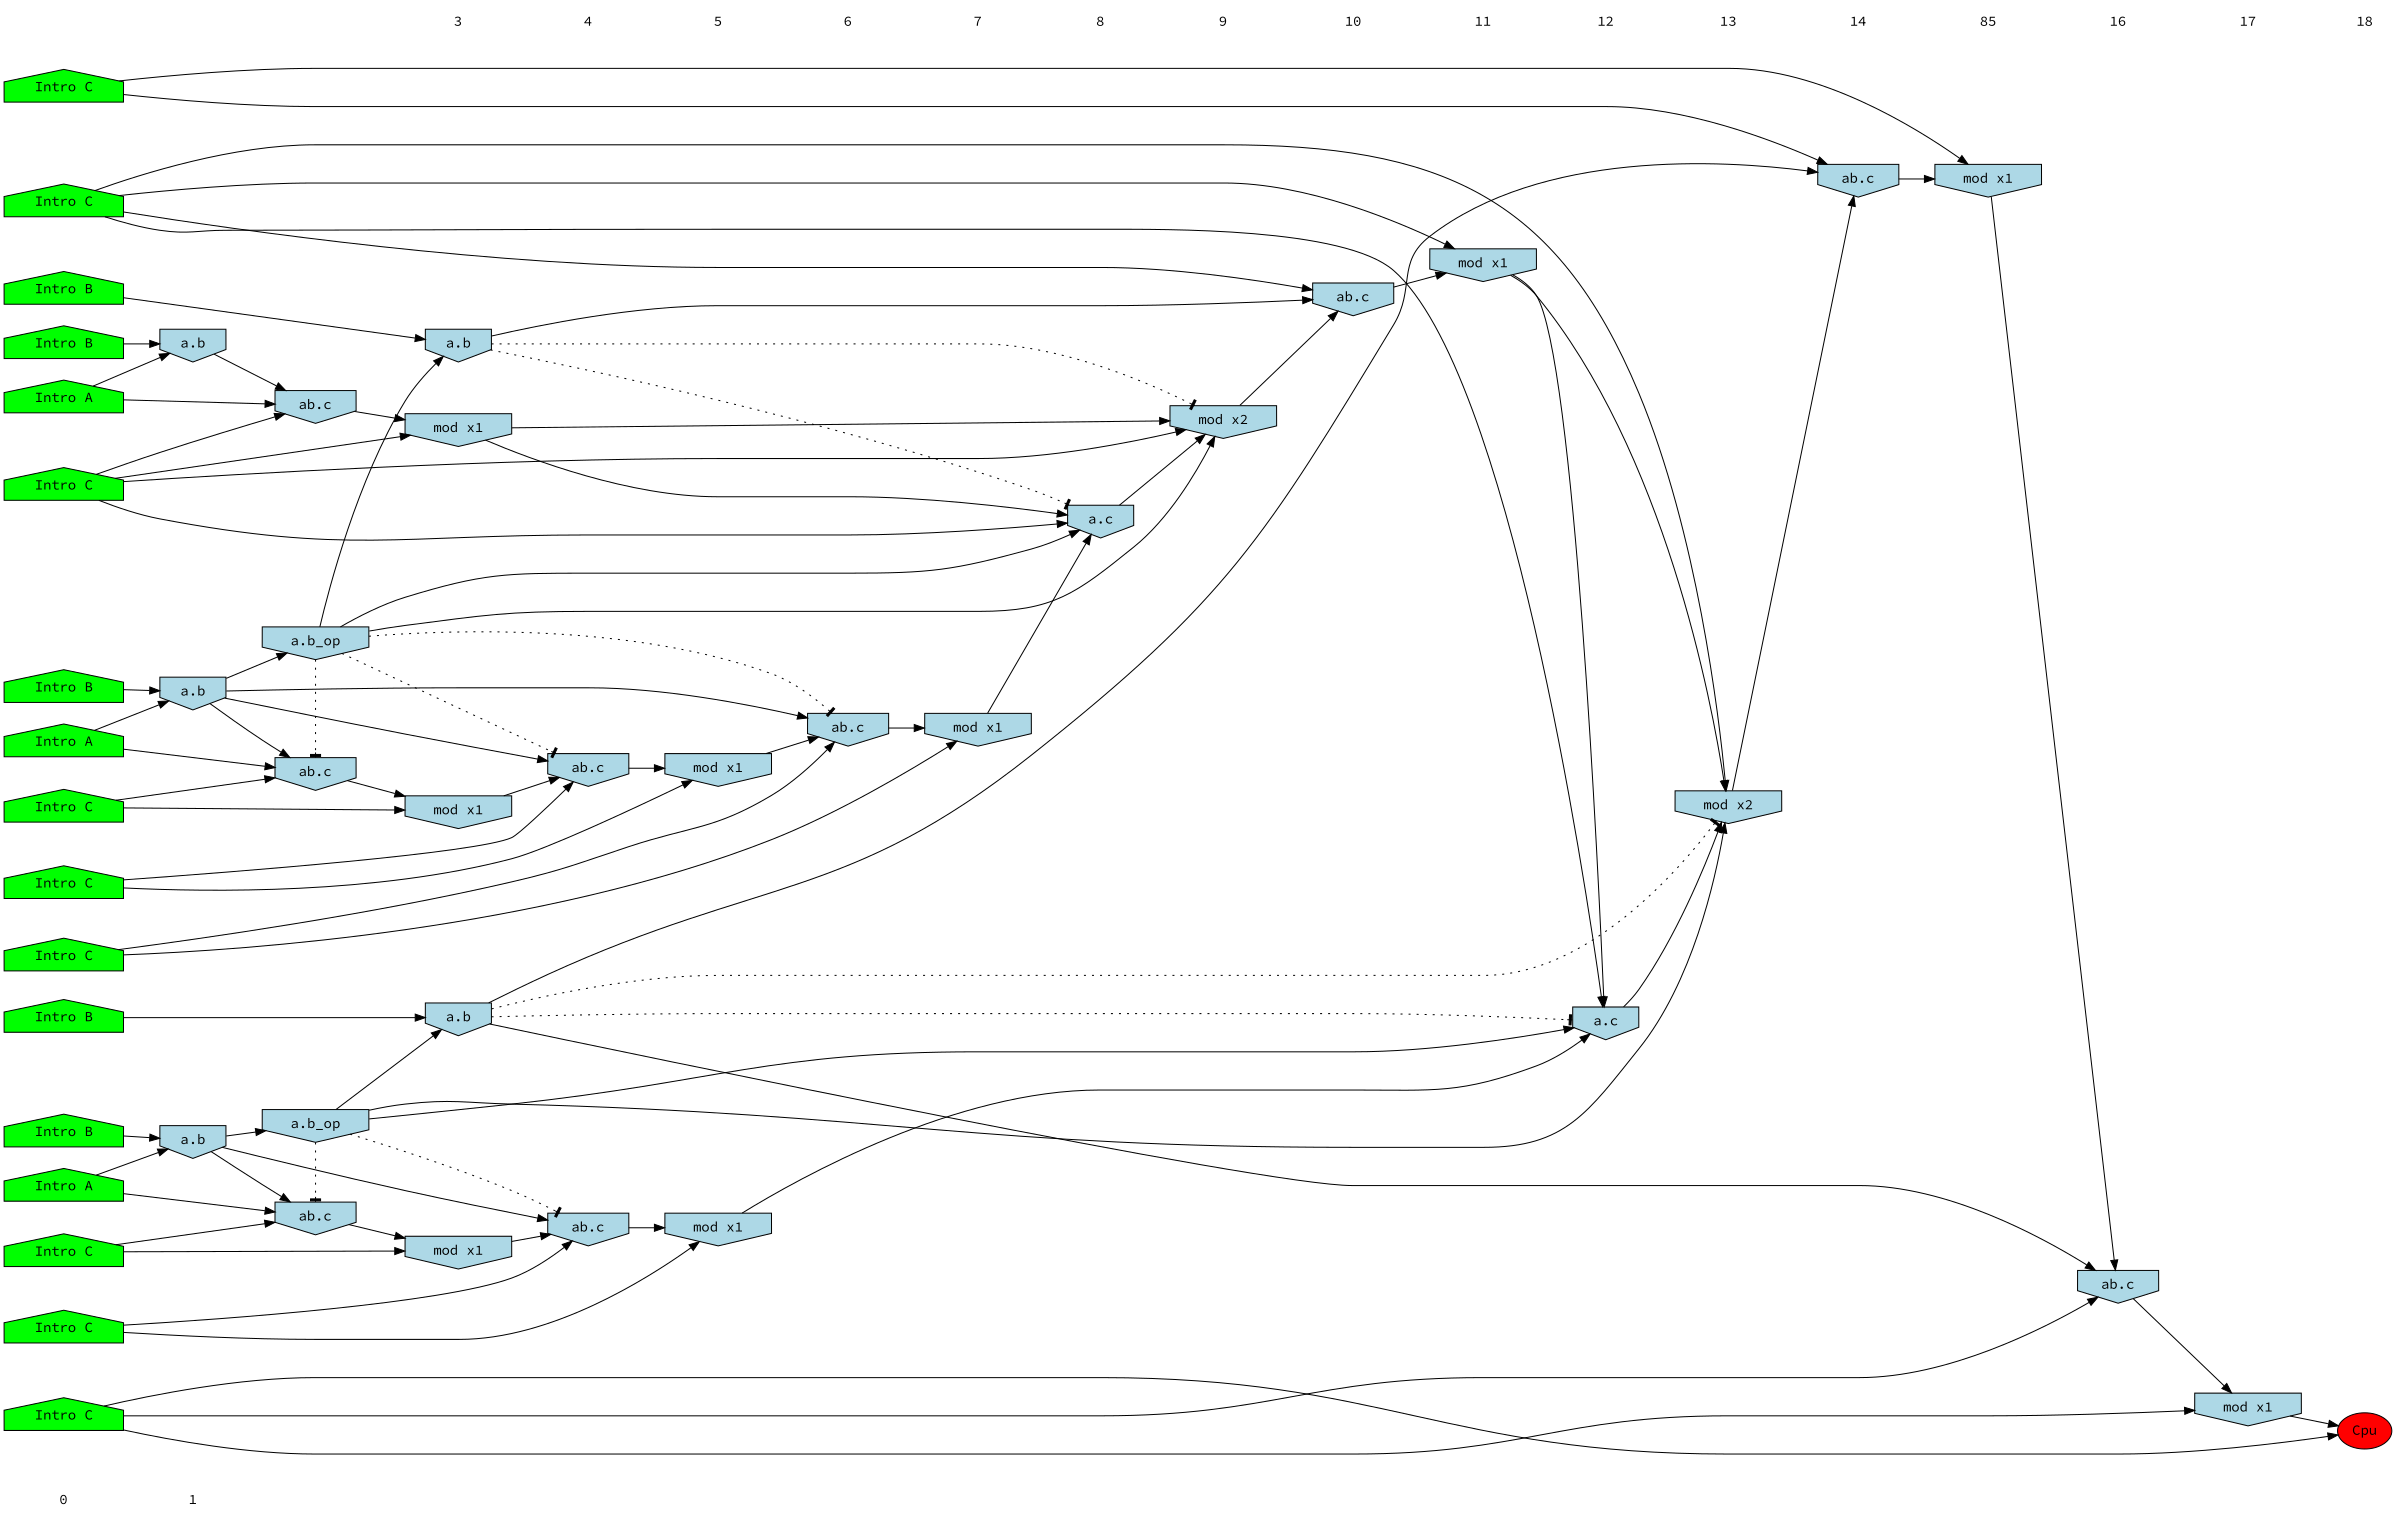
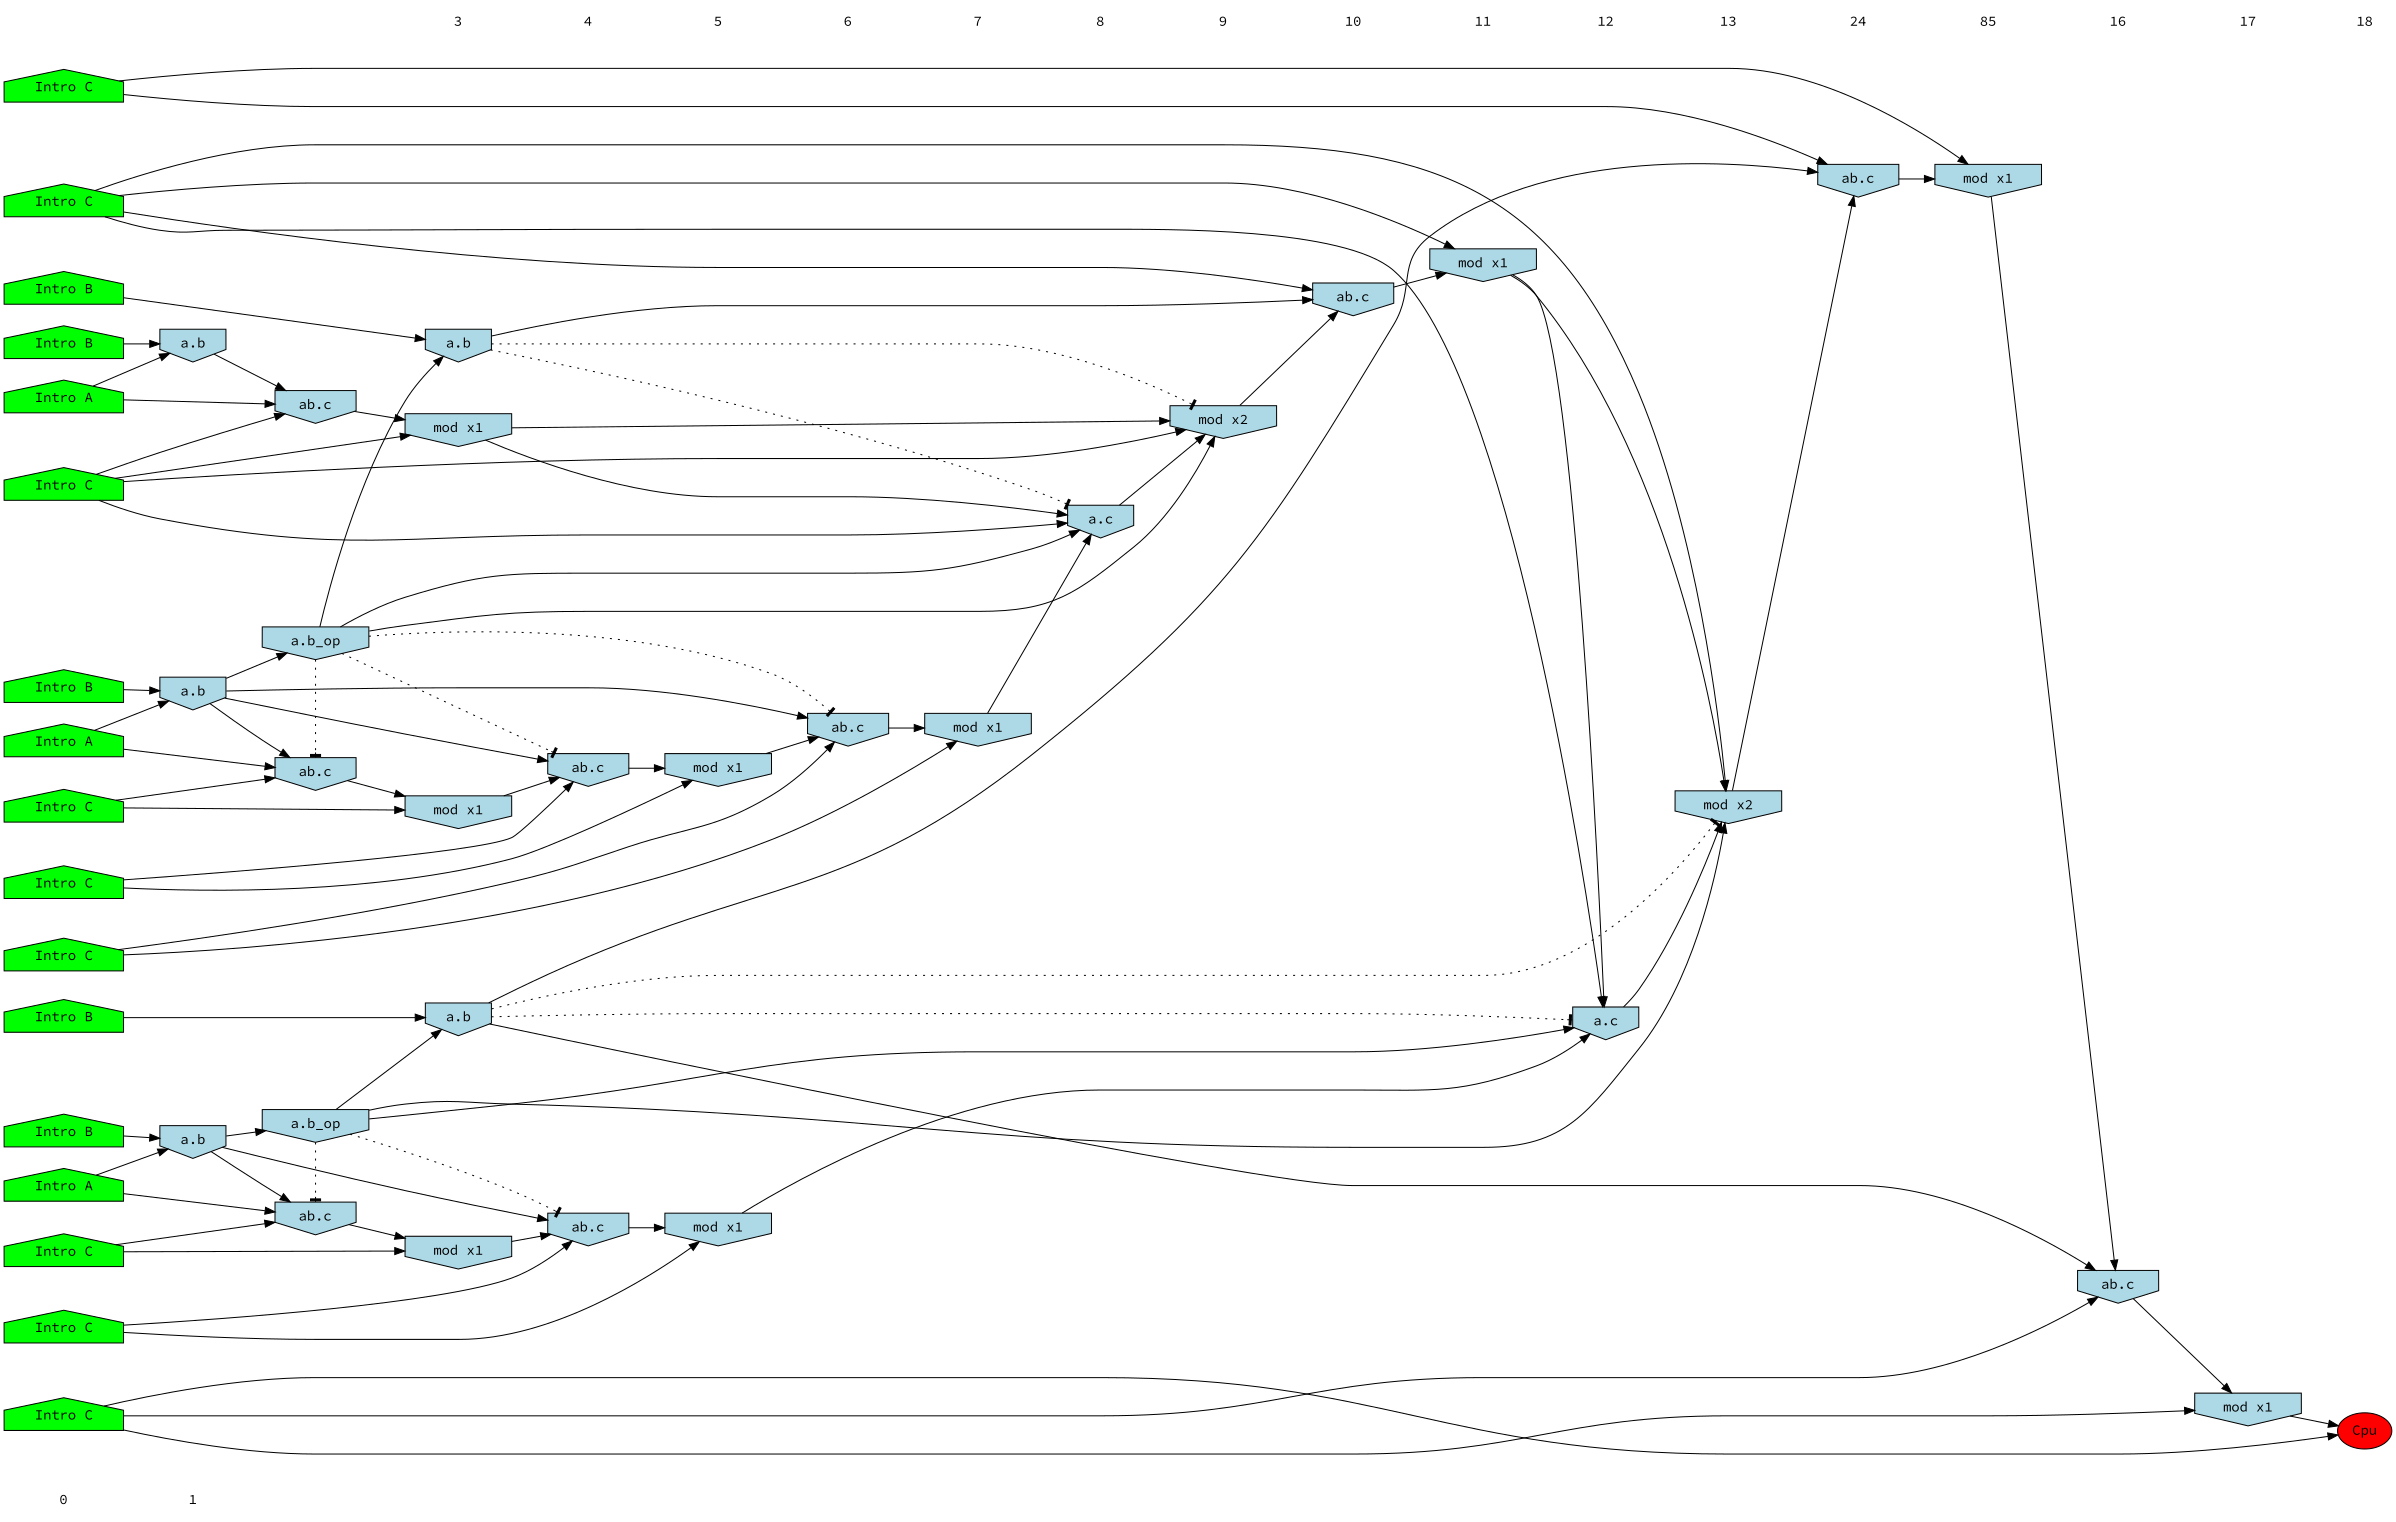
node "14": label "14" -> "24"
